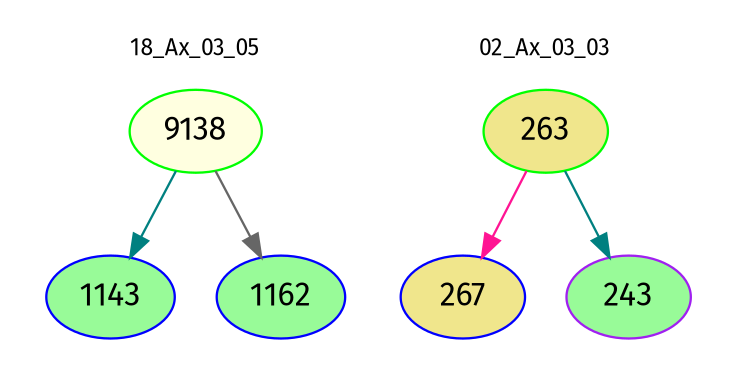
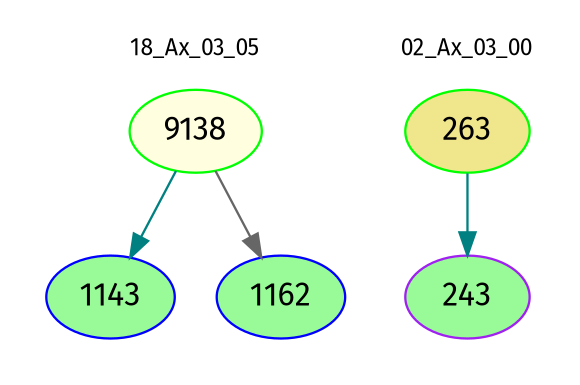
cluster "02_Ax_03_03": label "02_Ax_03_03" -> "02_Ax_03_00"
node "267": removed
